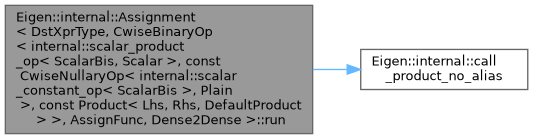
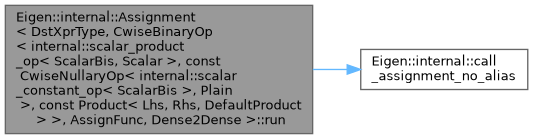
node "Eigen::internal::call _product_no_alias": label "Eigen::internal::call _product_no_alias" -> "Eigen::internal::call _assignment_no_alias"
